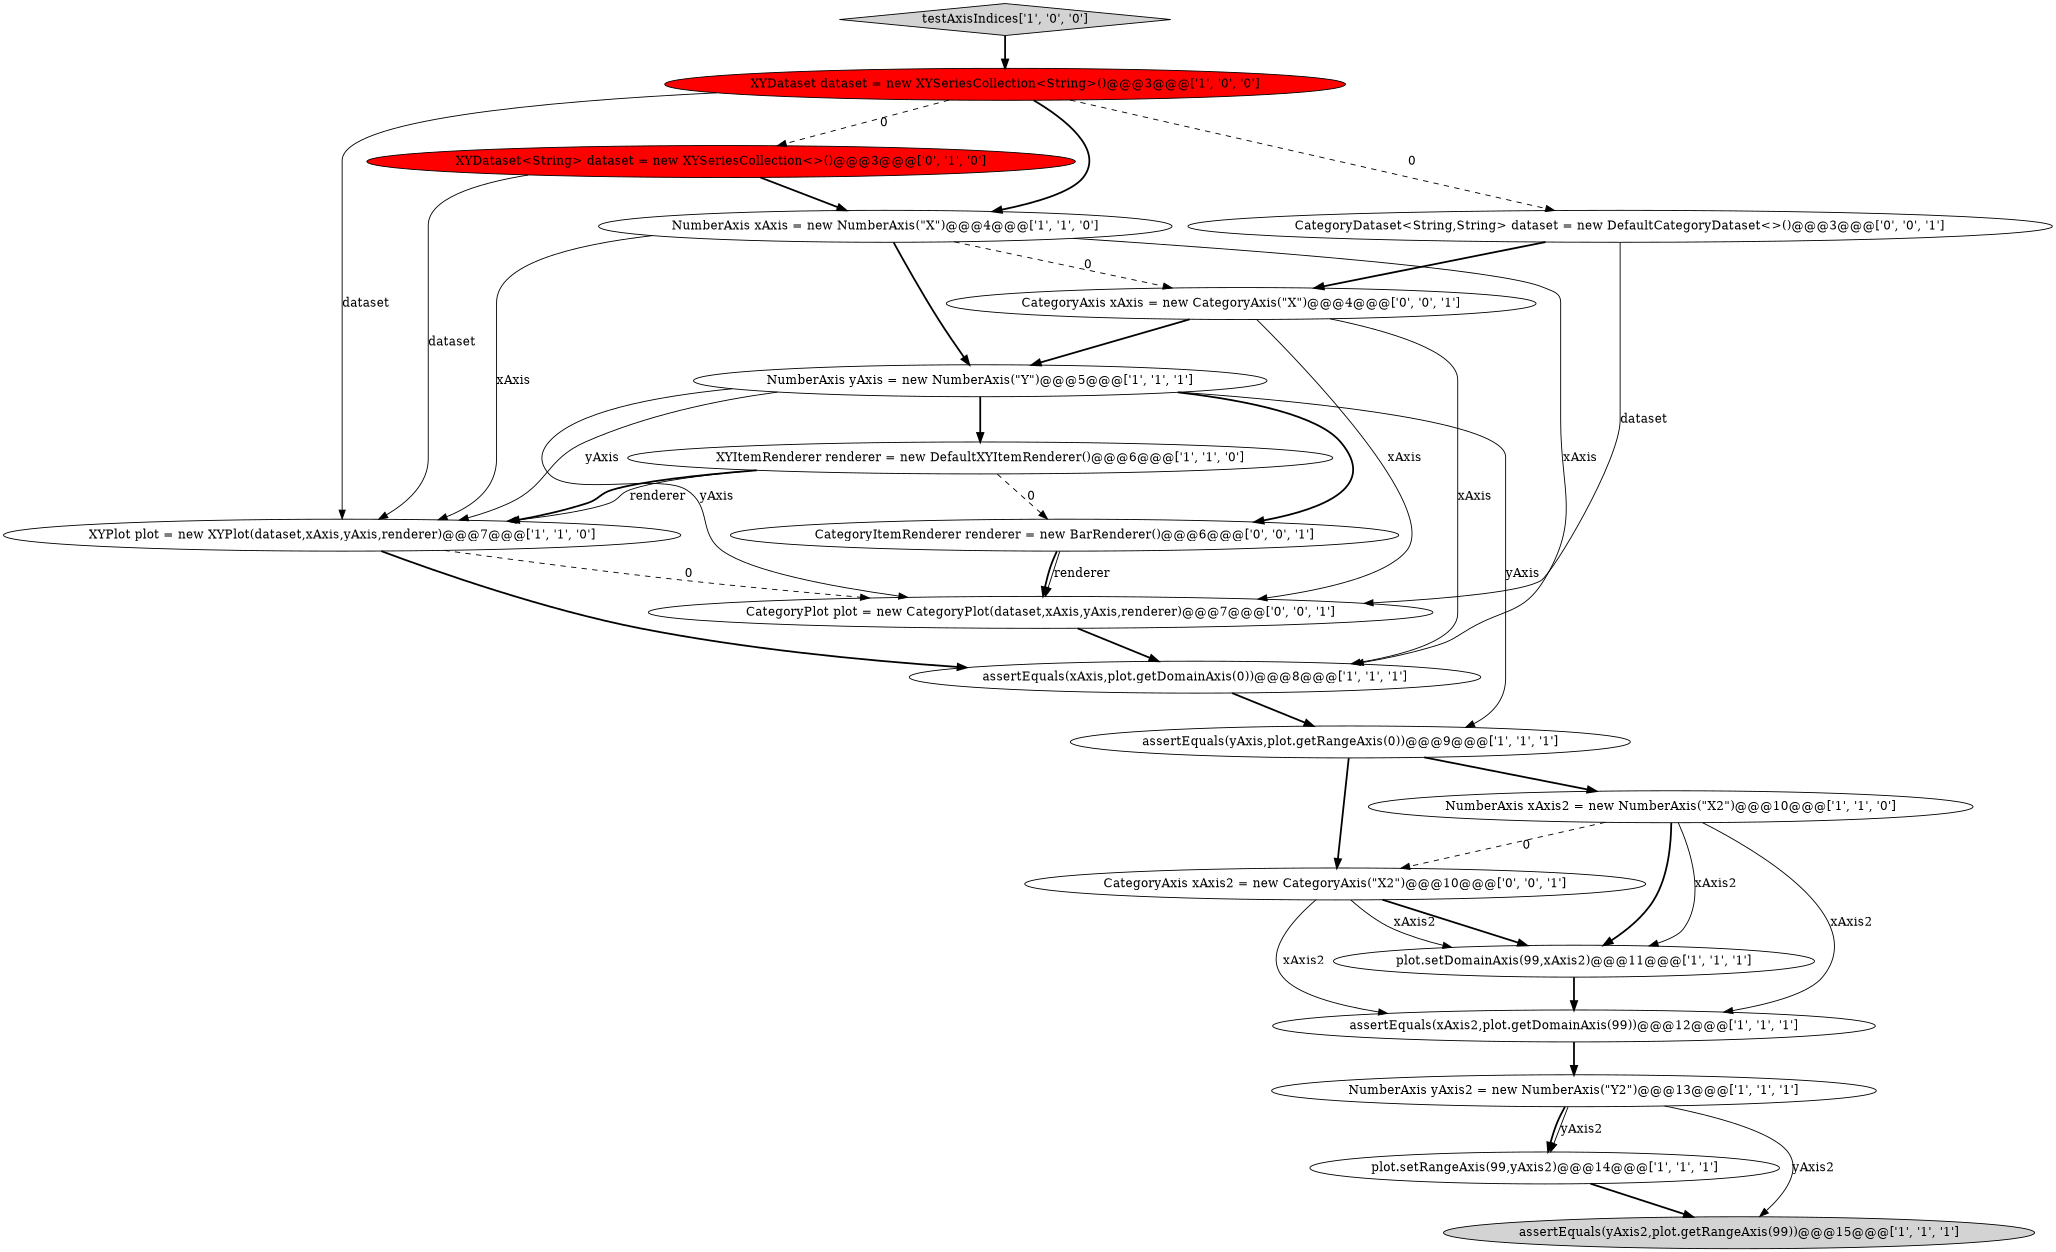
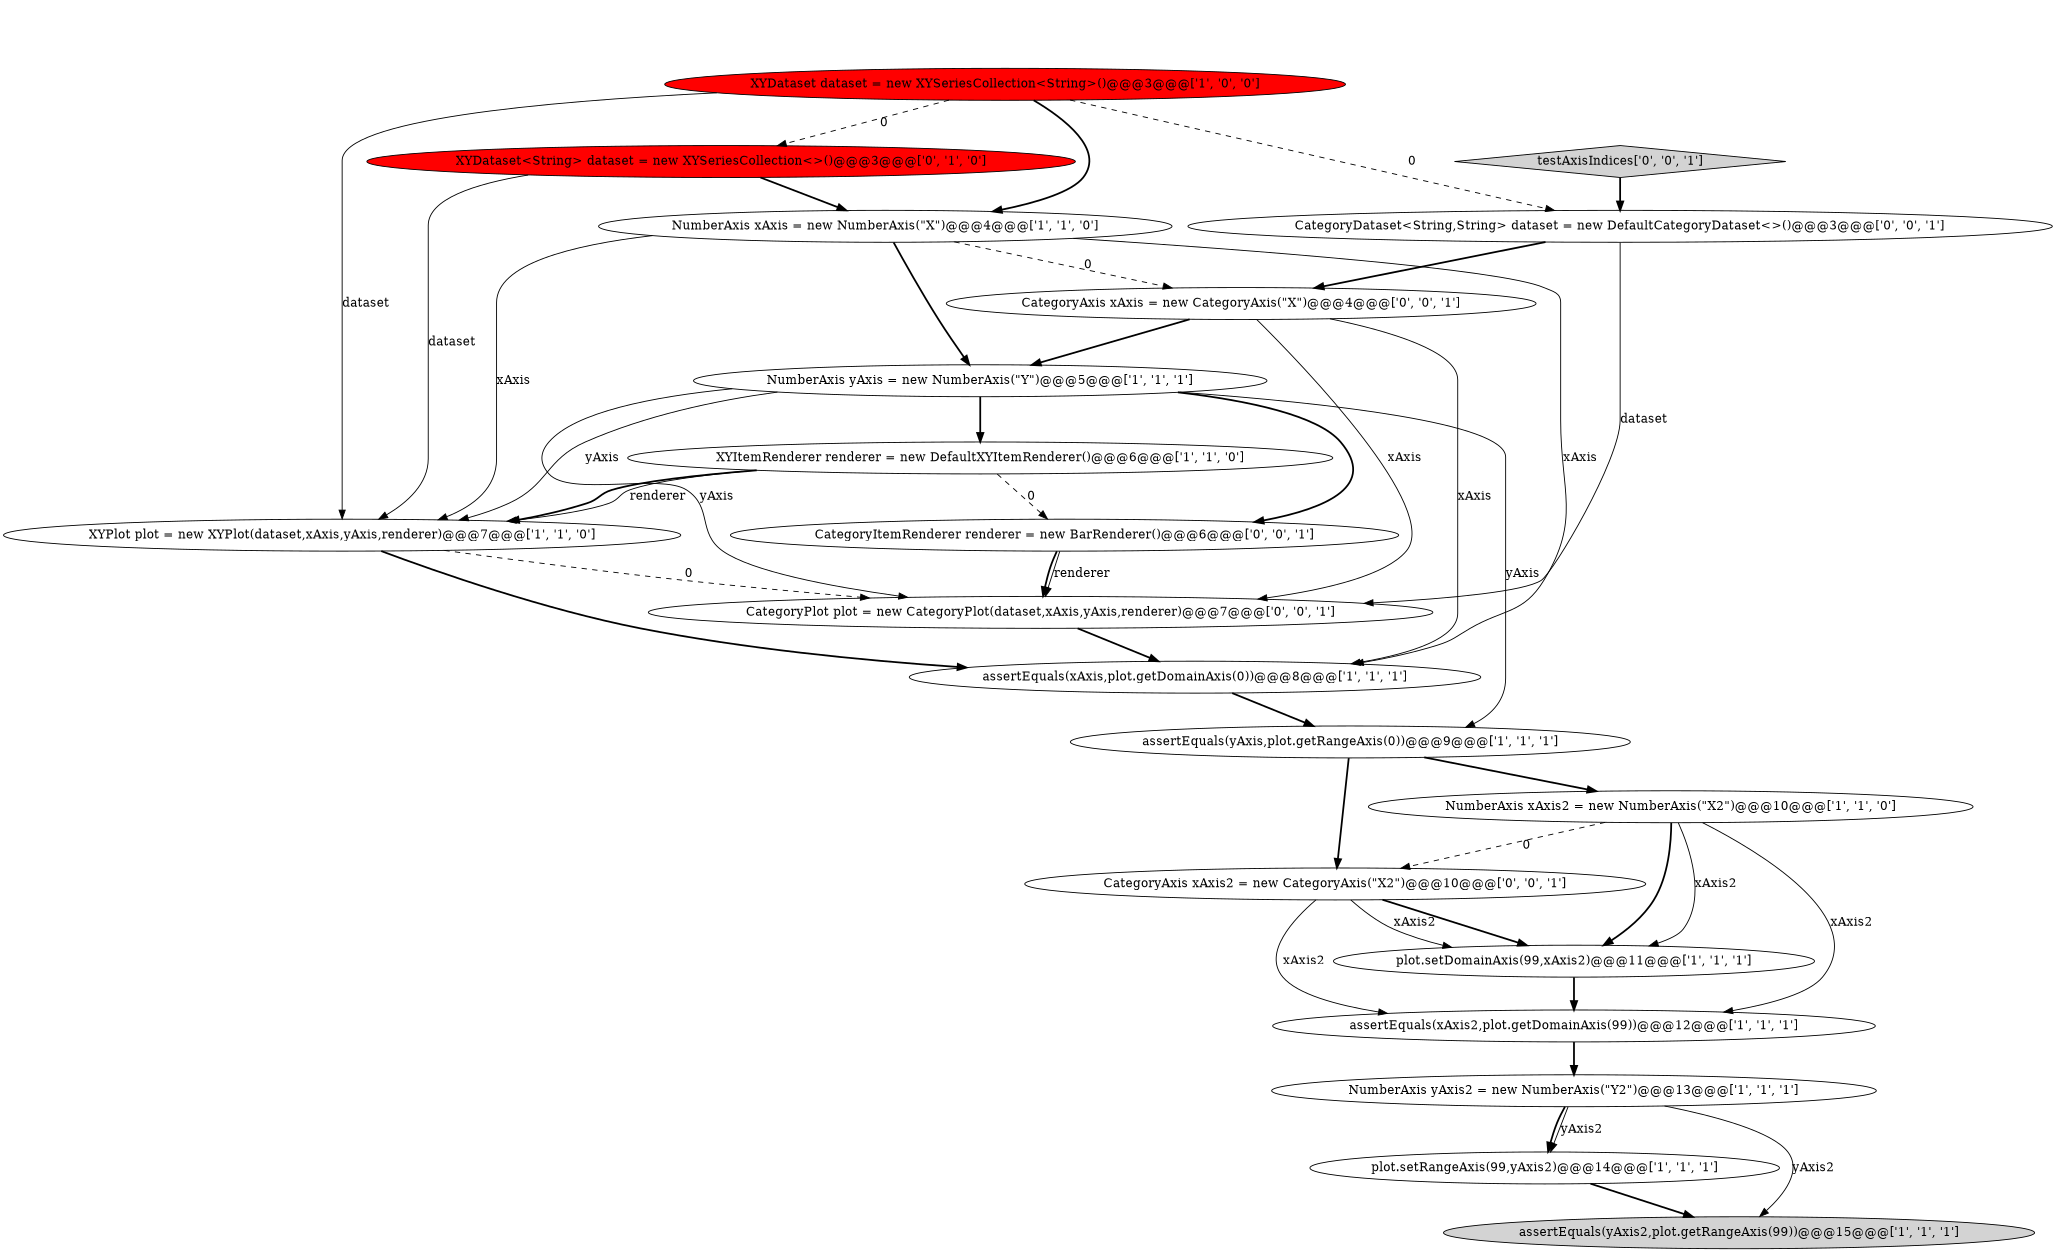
node "testAxisIndices['1', '0', '0']": removed
node "testAxisIndices['0', '0', '1']": added
